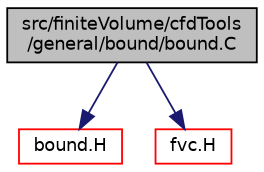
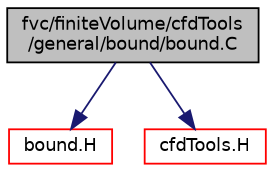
node "src/finiteVolume/cfdTools /general/bound/bound.C": label "src/finiteVolume/cfdTools /general/bound/bound.C" -> "fvc/finiteVolume/cfdTools /general/bound/bound.C"
node "fvc.H": label "fvc.H" -> "cfdTools.H"
